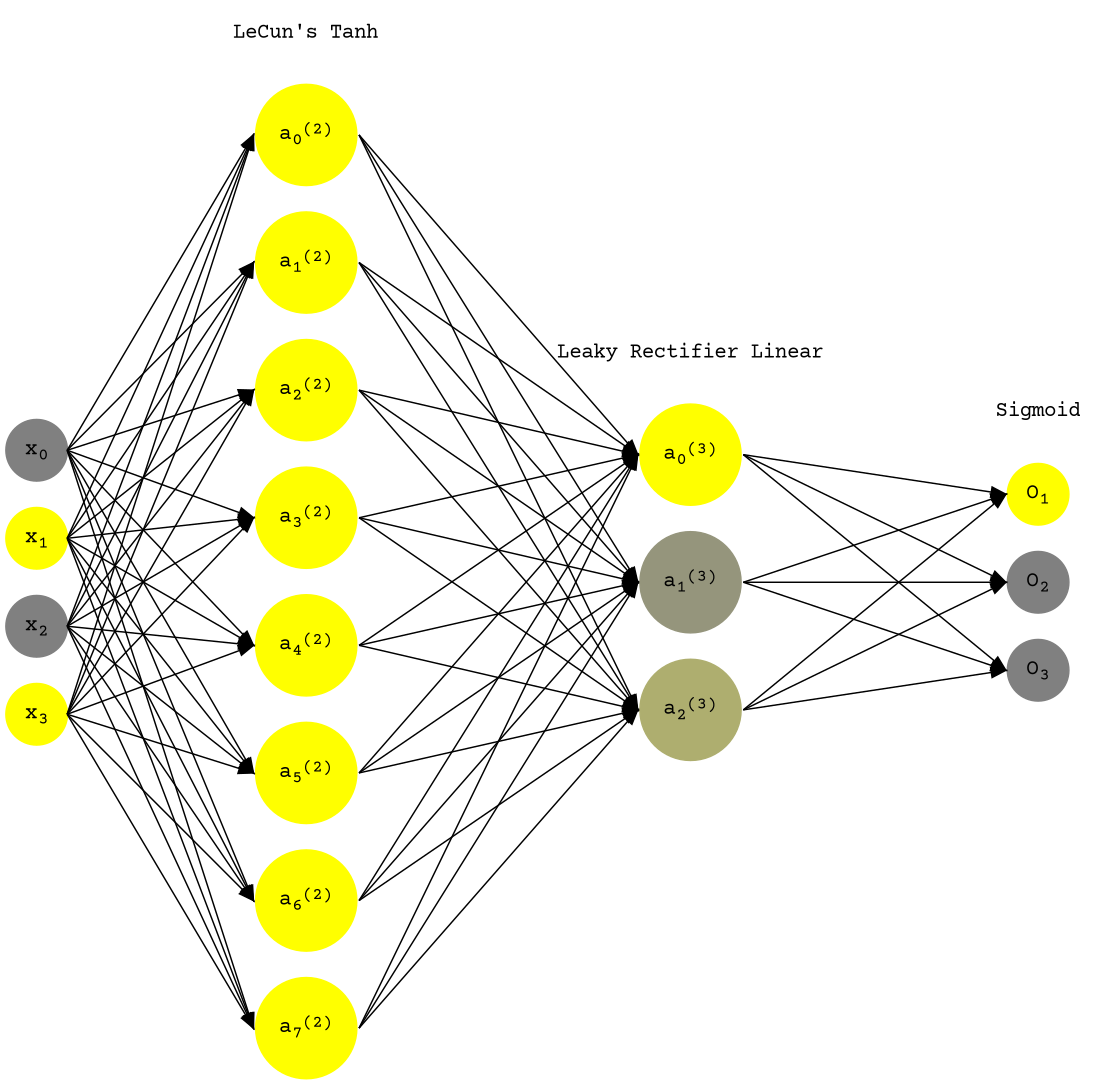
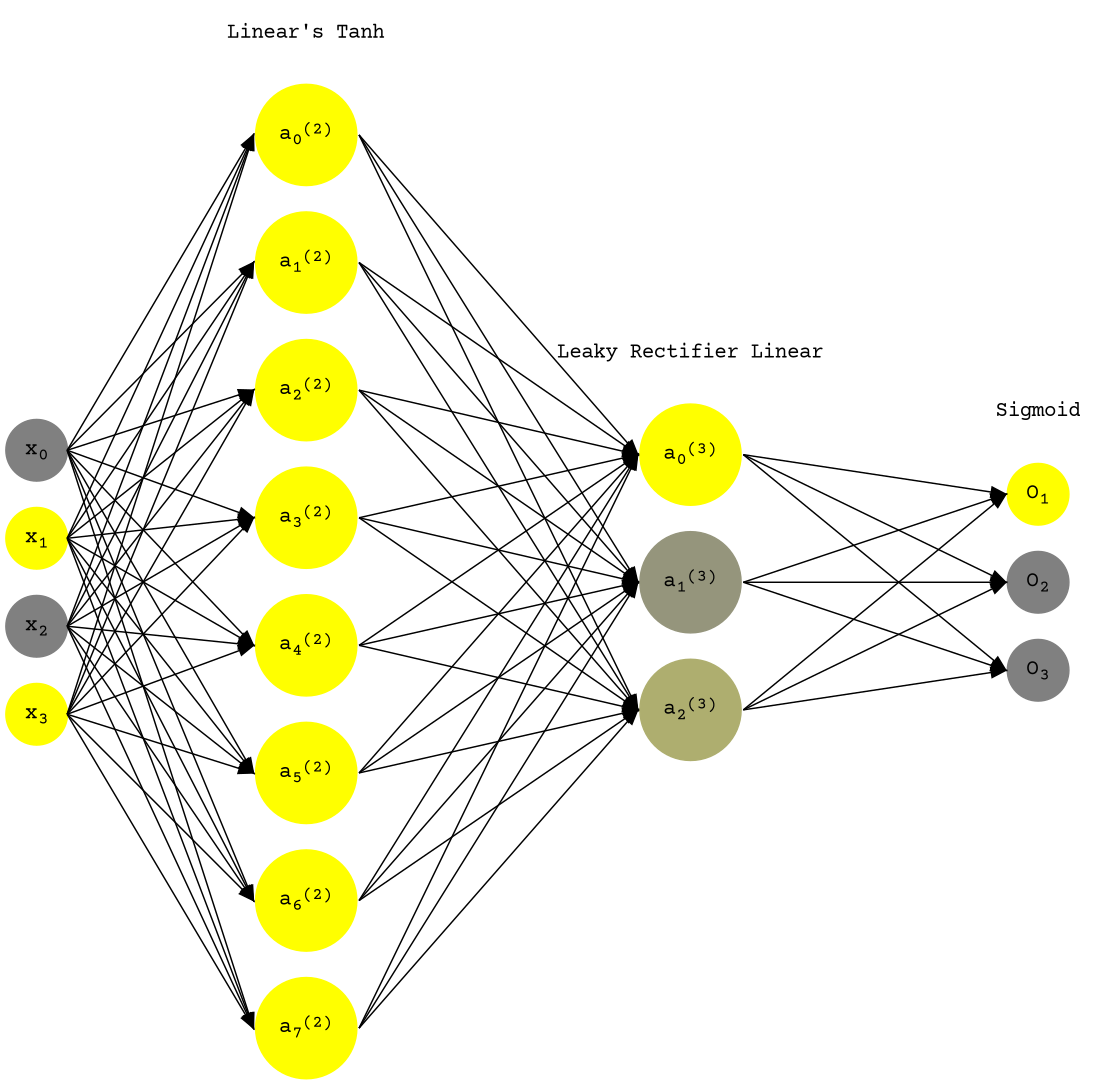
node "LeCun's Tanh": label "LeCun's Tanh" -> "Linear's Tanh"
